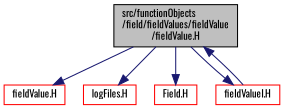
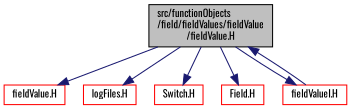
node "Switch.H": added
